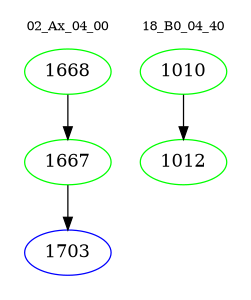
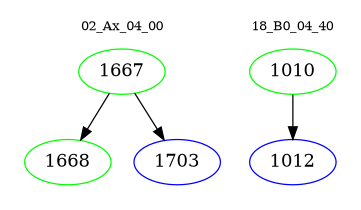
edge "1668" -> "1667": reversed
node "1012": color green -> blue
